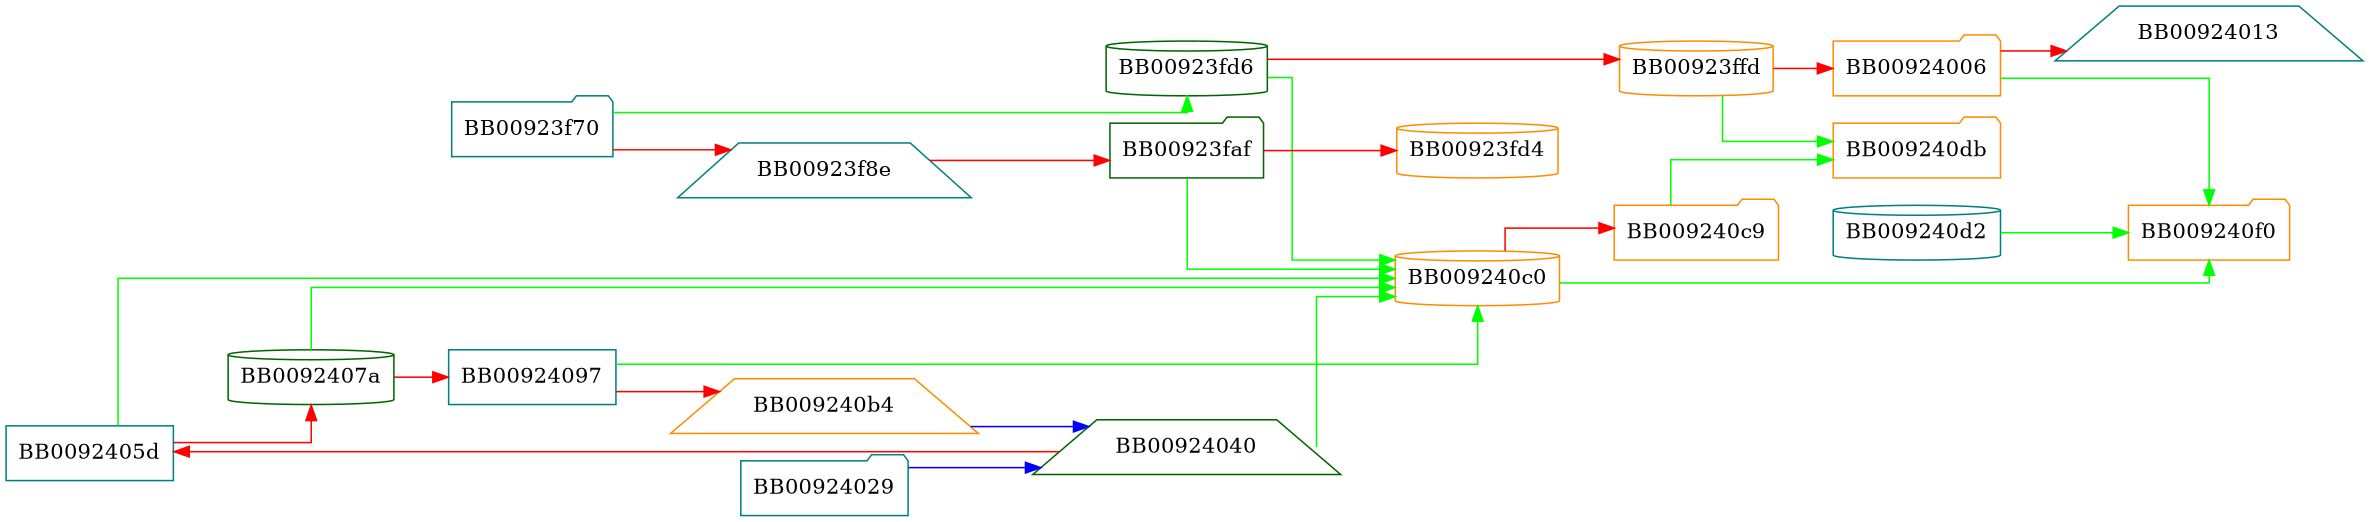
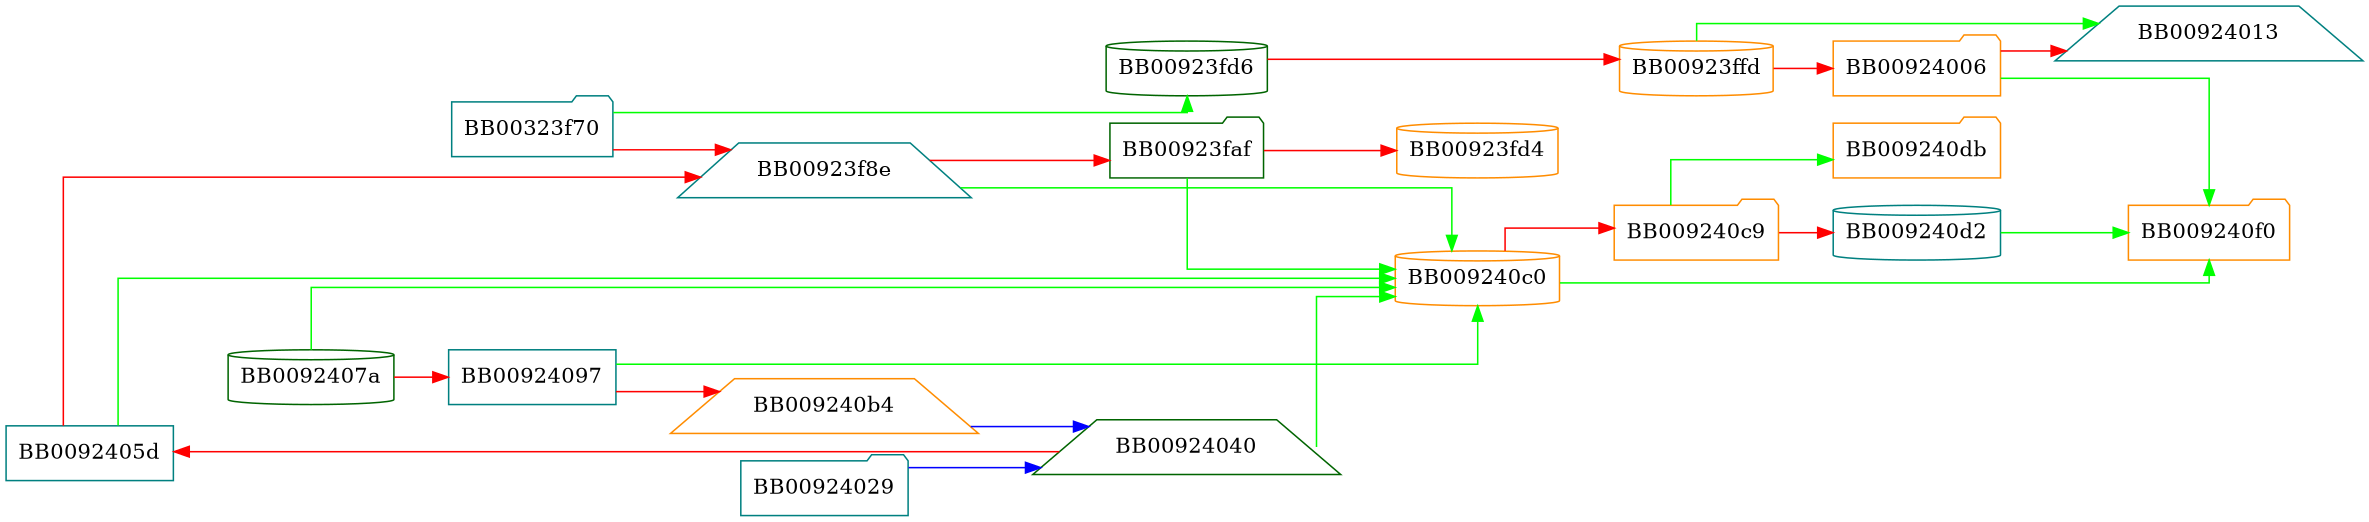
node "BB00923f70": label "BB00923f70" -> "BB00323f70"
edge "BB00923ffd" -> "BB009240db": now "BB00923ffd" -> "BB00924013"
edge "BB00923fd6" -> "BB009240c0": now "BB00923f8e" -> "BB009240c0"
edge "BB009240c9" -> "BB009240d2": added
edge "BB0092405d" -> "BB0092407a": now "BB0092405d" -> "BB00923f8e"
